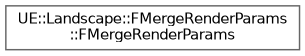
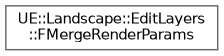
node "UE::Landscape::FMergeRenderParams ::FMergeRenderParams": label "UE::Landscape::FMergeRenderParams ::FMergeRenderParams" -> "UE::Landscape::EditLayers ::FMergeRenderParams"
